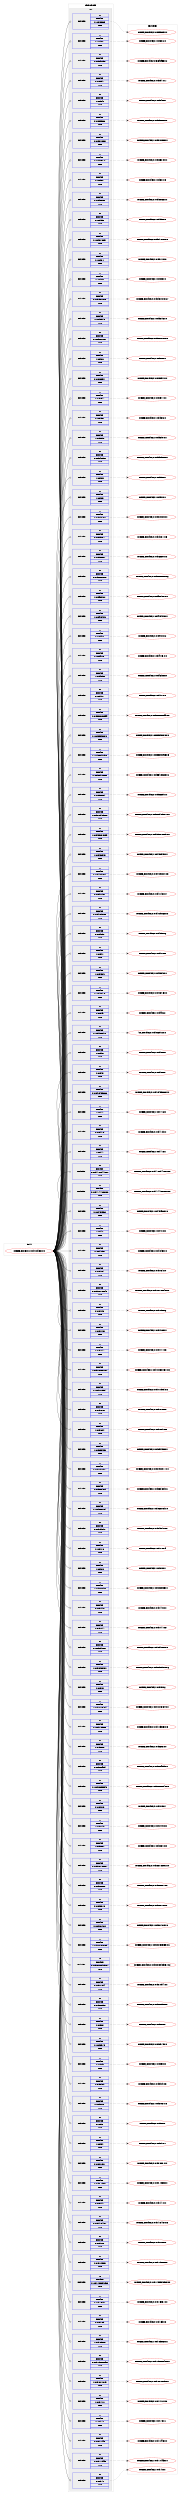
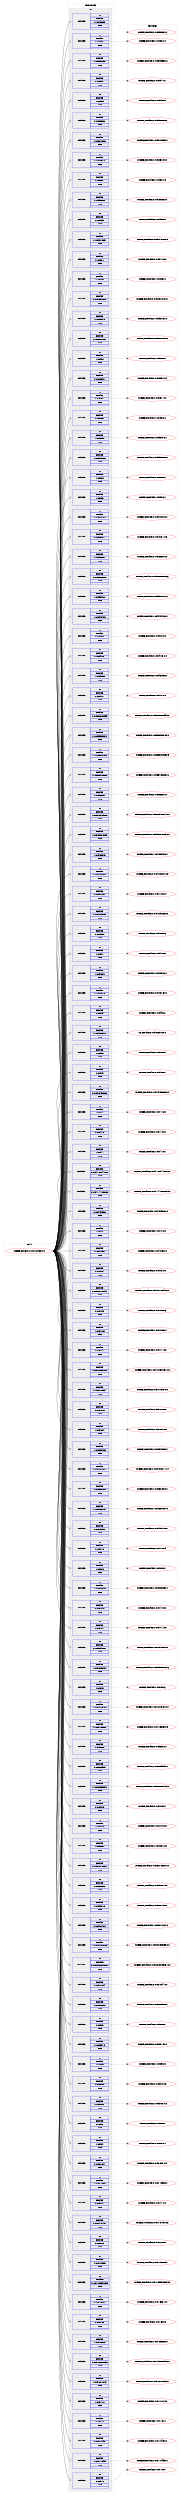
node "portage://app-dicts/none-afr1953-1.2": label "portage://app-dicts/none-afr1953-1.2" -> "portage://app-dicts/sword-afr1953-1.2"
node "portage://app-dicts/sword-ukrainian-1.3": label "portage://app-dicts/sword-ukrainian-1.3" -> "portage://mhc-dicts/sword-ukrainian-1.3"
